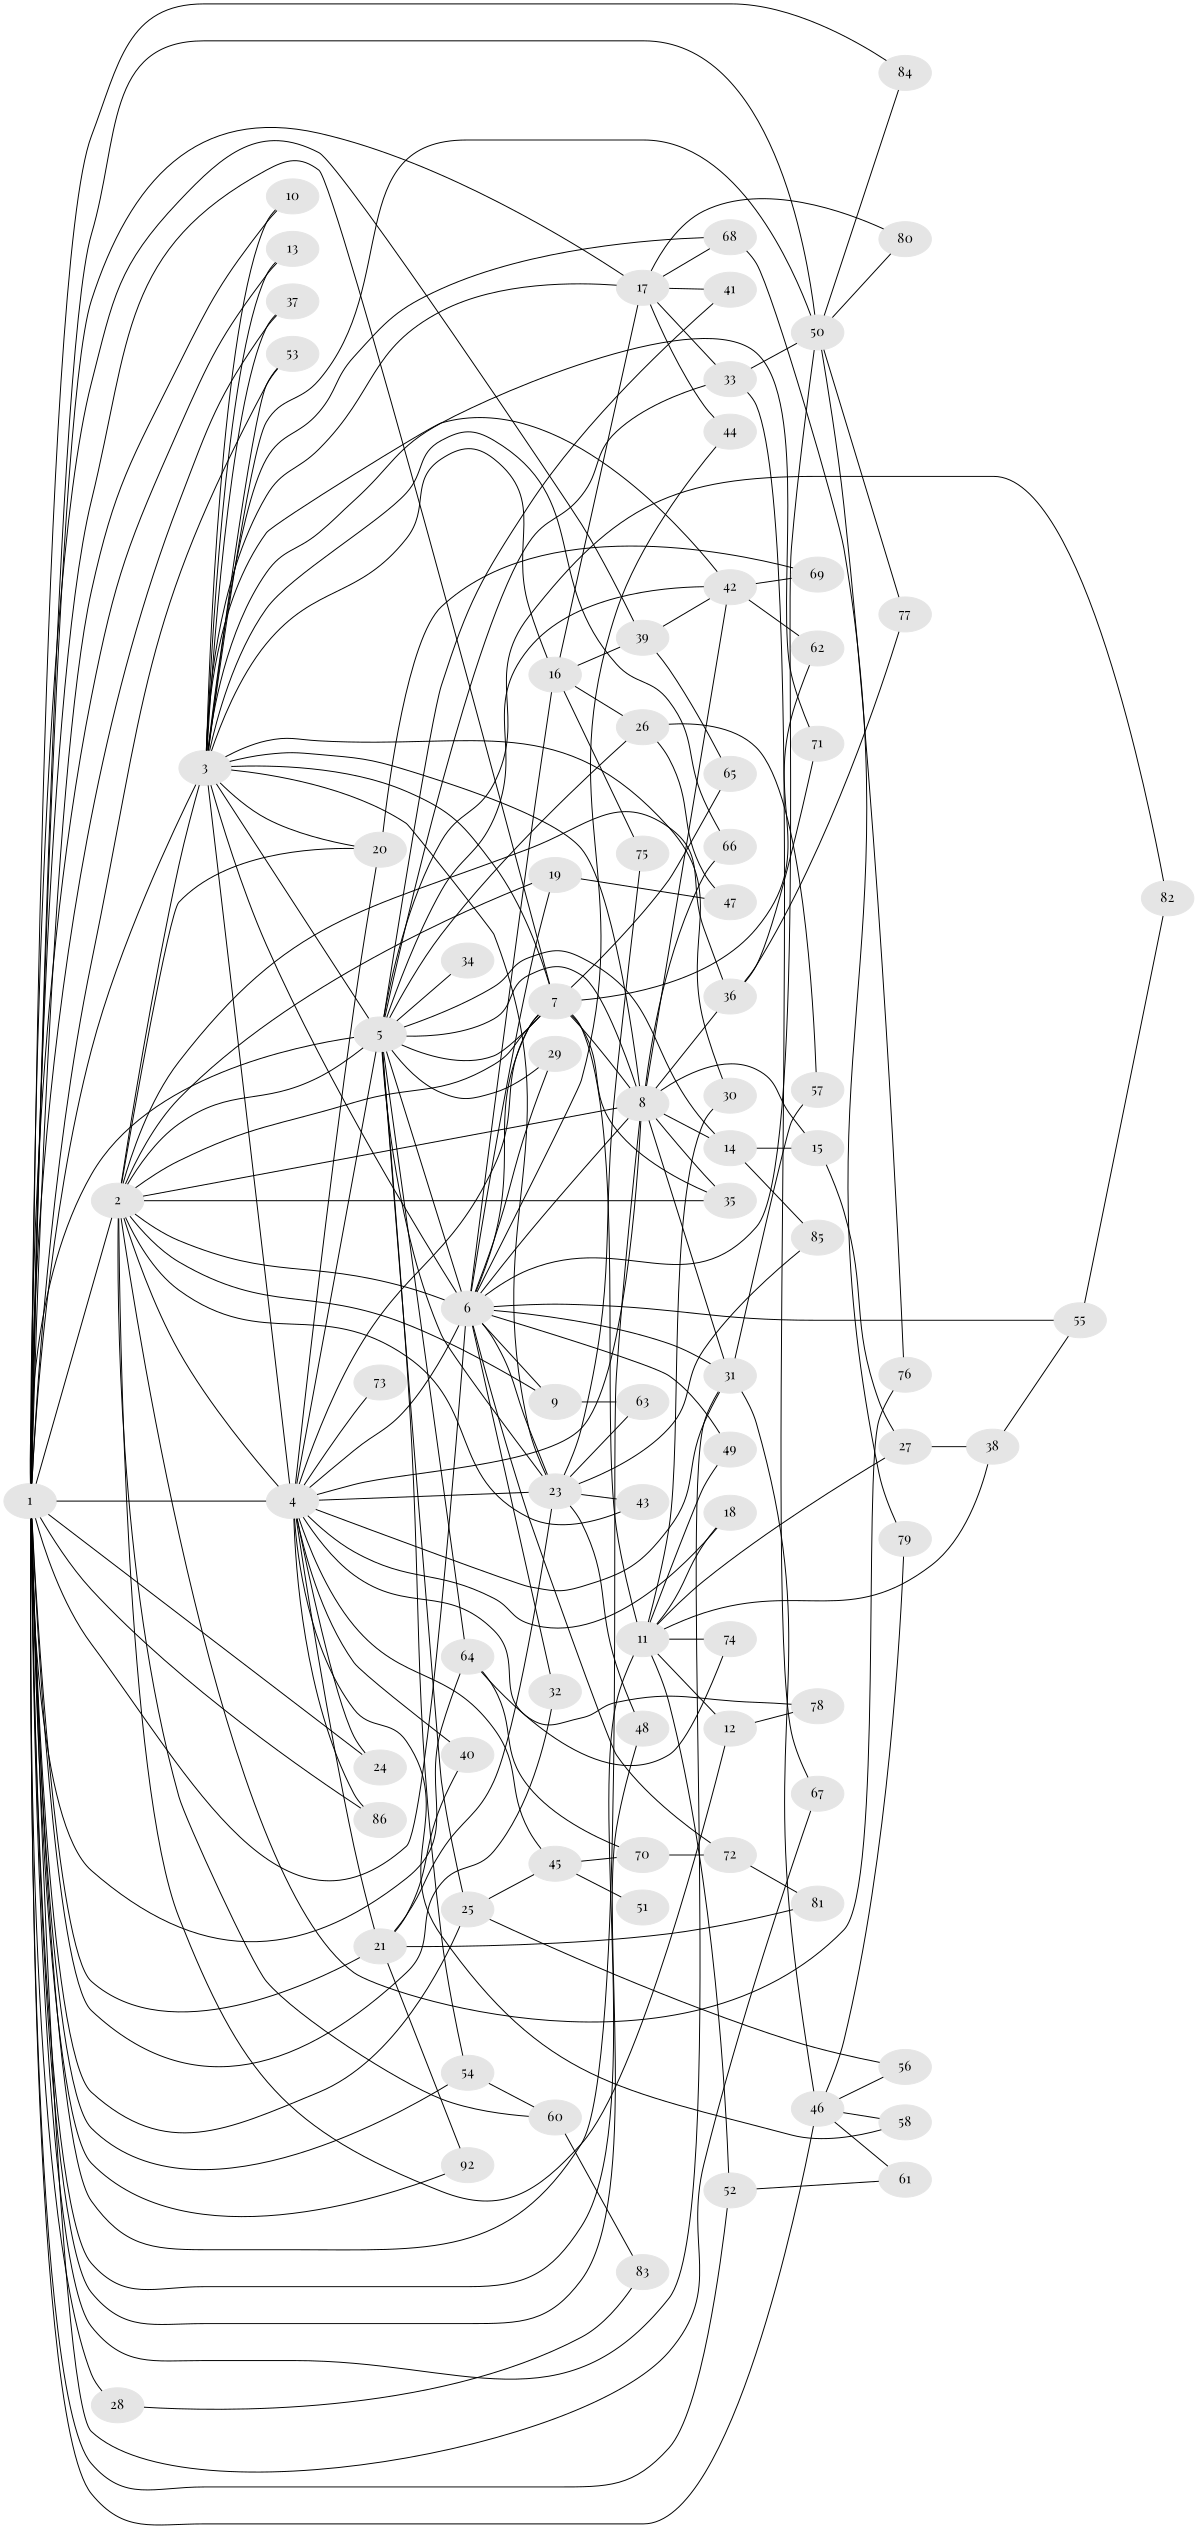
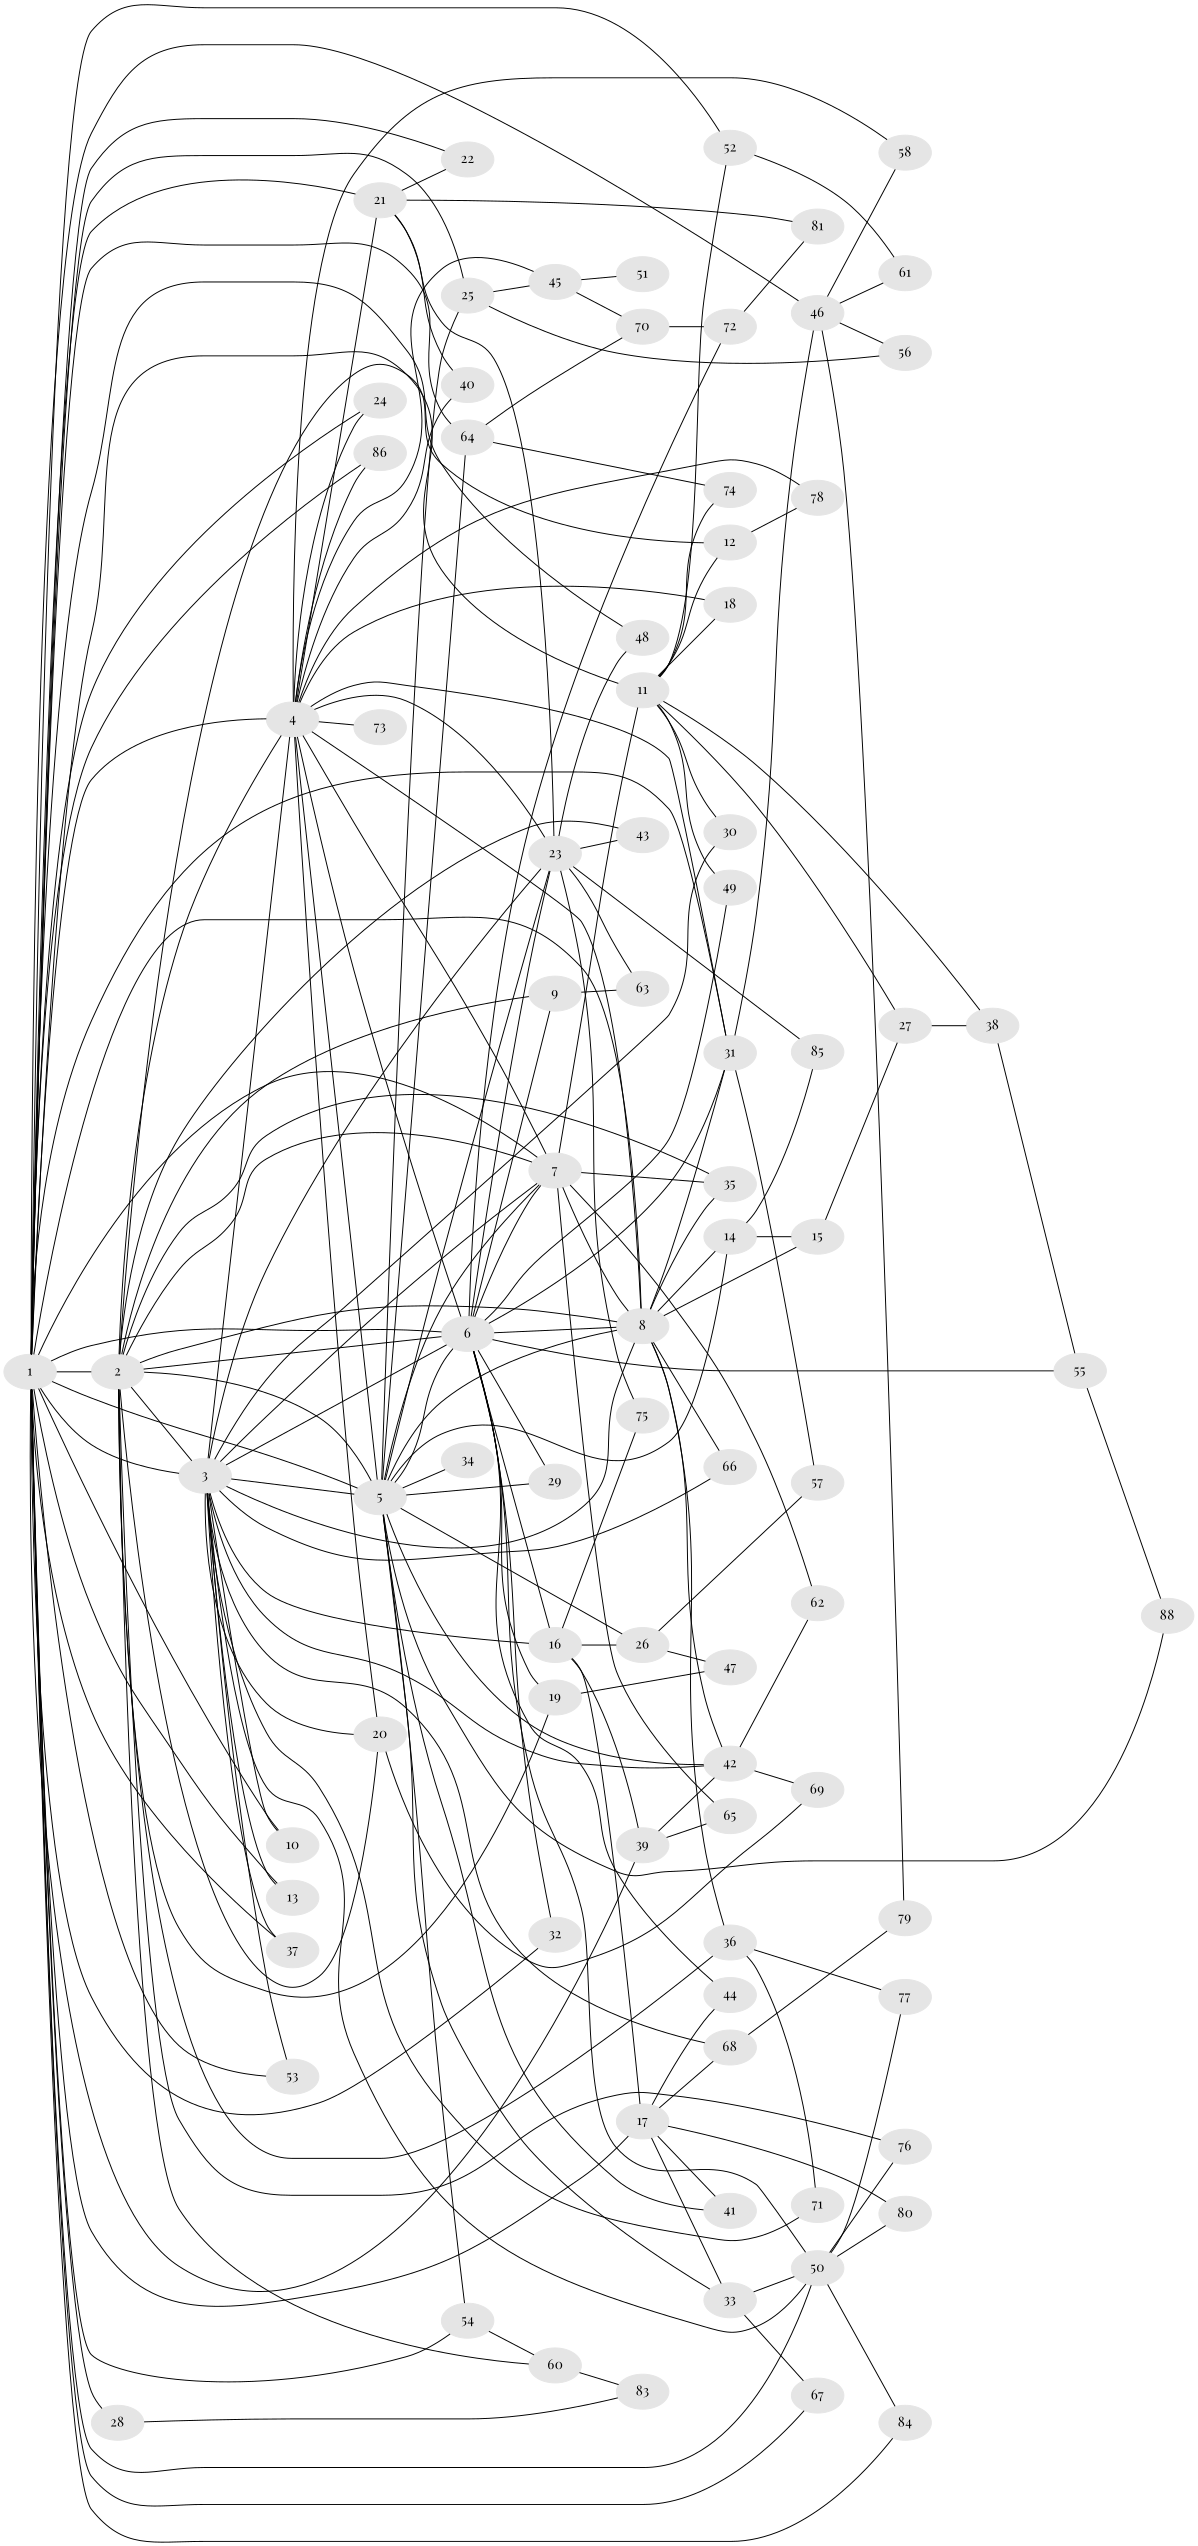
edge "17" -- "3": removed
node "82": label "82" -> "88"
node "92": label "92" -> "22"
